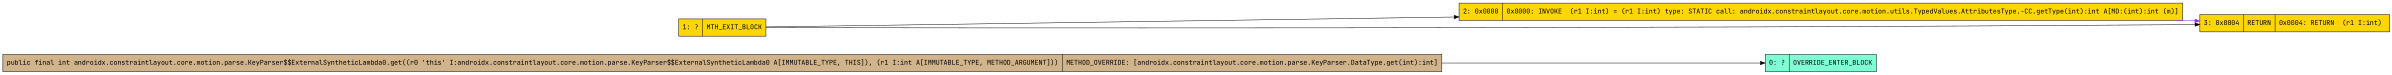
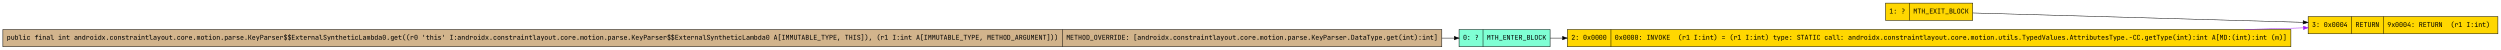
edge "1: ?" -> "2: 0x0000": now "0: ?" -> "2: 0x0000"
node "3: 0x0004": text "0x0004: RETURN  (r1 I:int)" -> "9x0004: RETURN  (r1 I:int)"
node "0: ?": text "OVERRIDE_ENTER_BLOCK" -> "MTH_ENTER_BLOCK"
